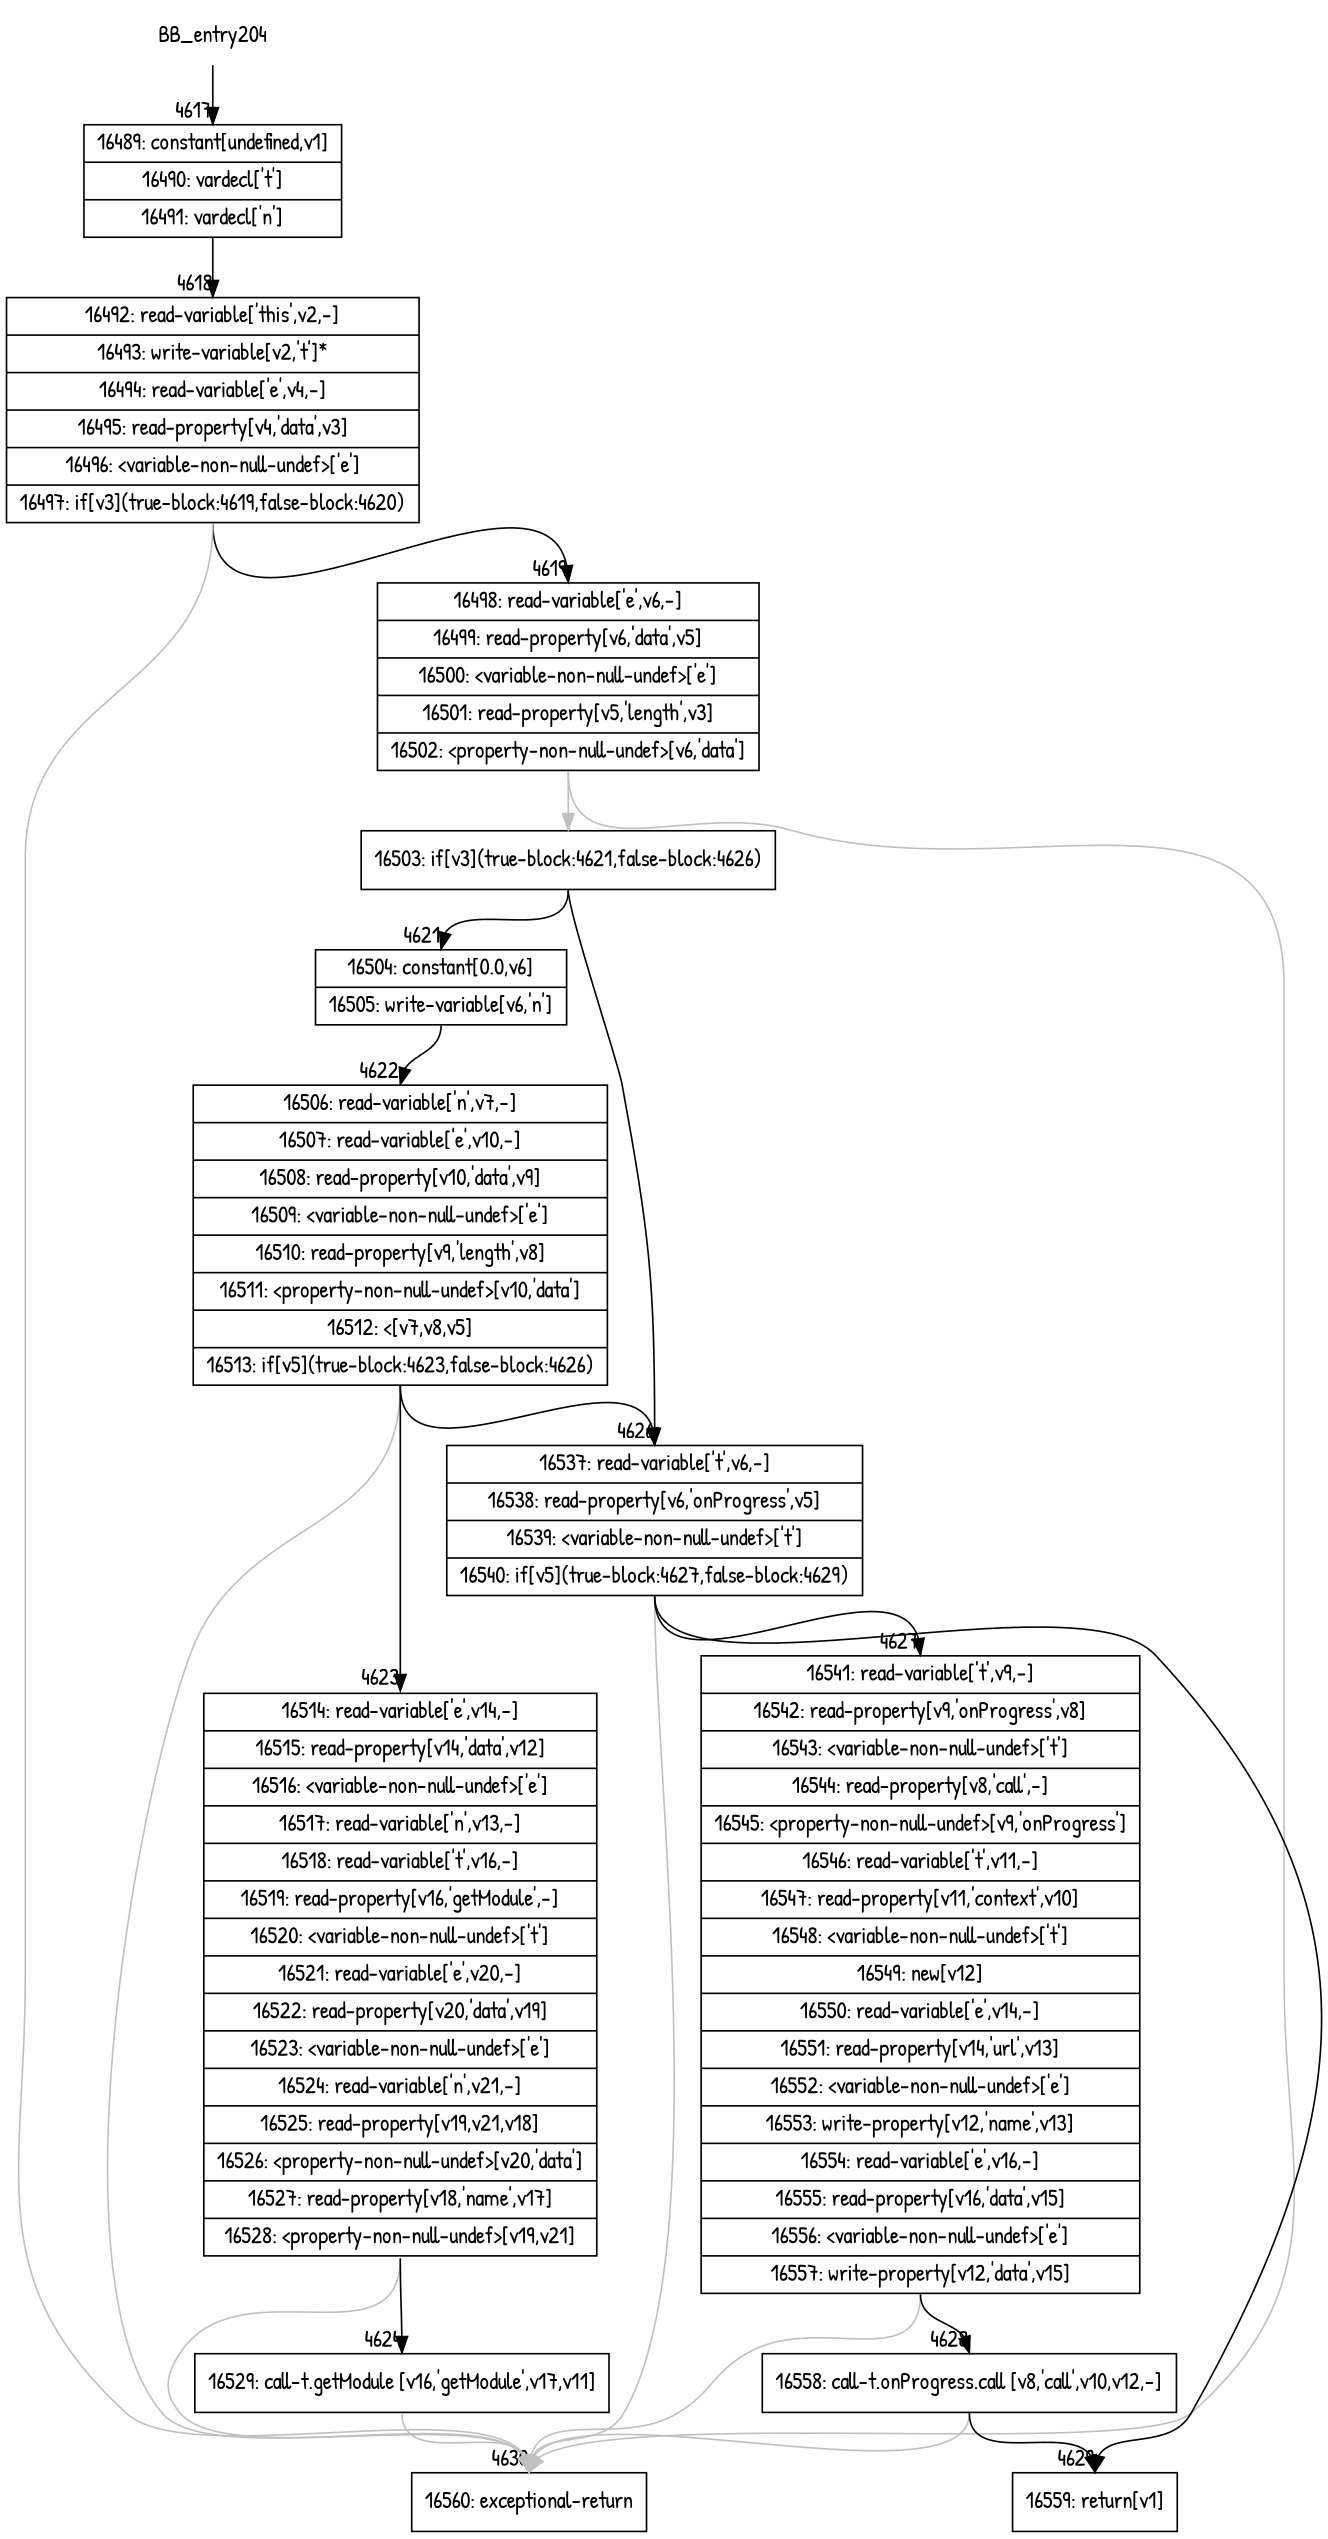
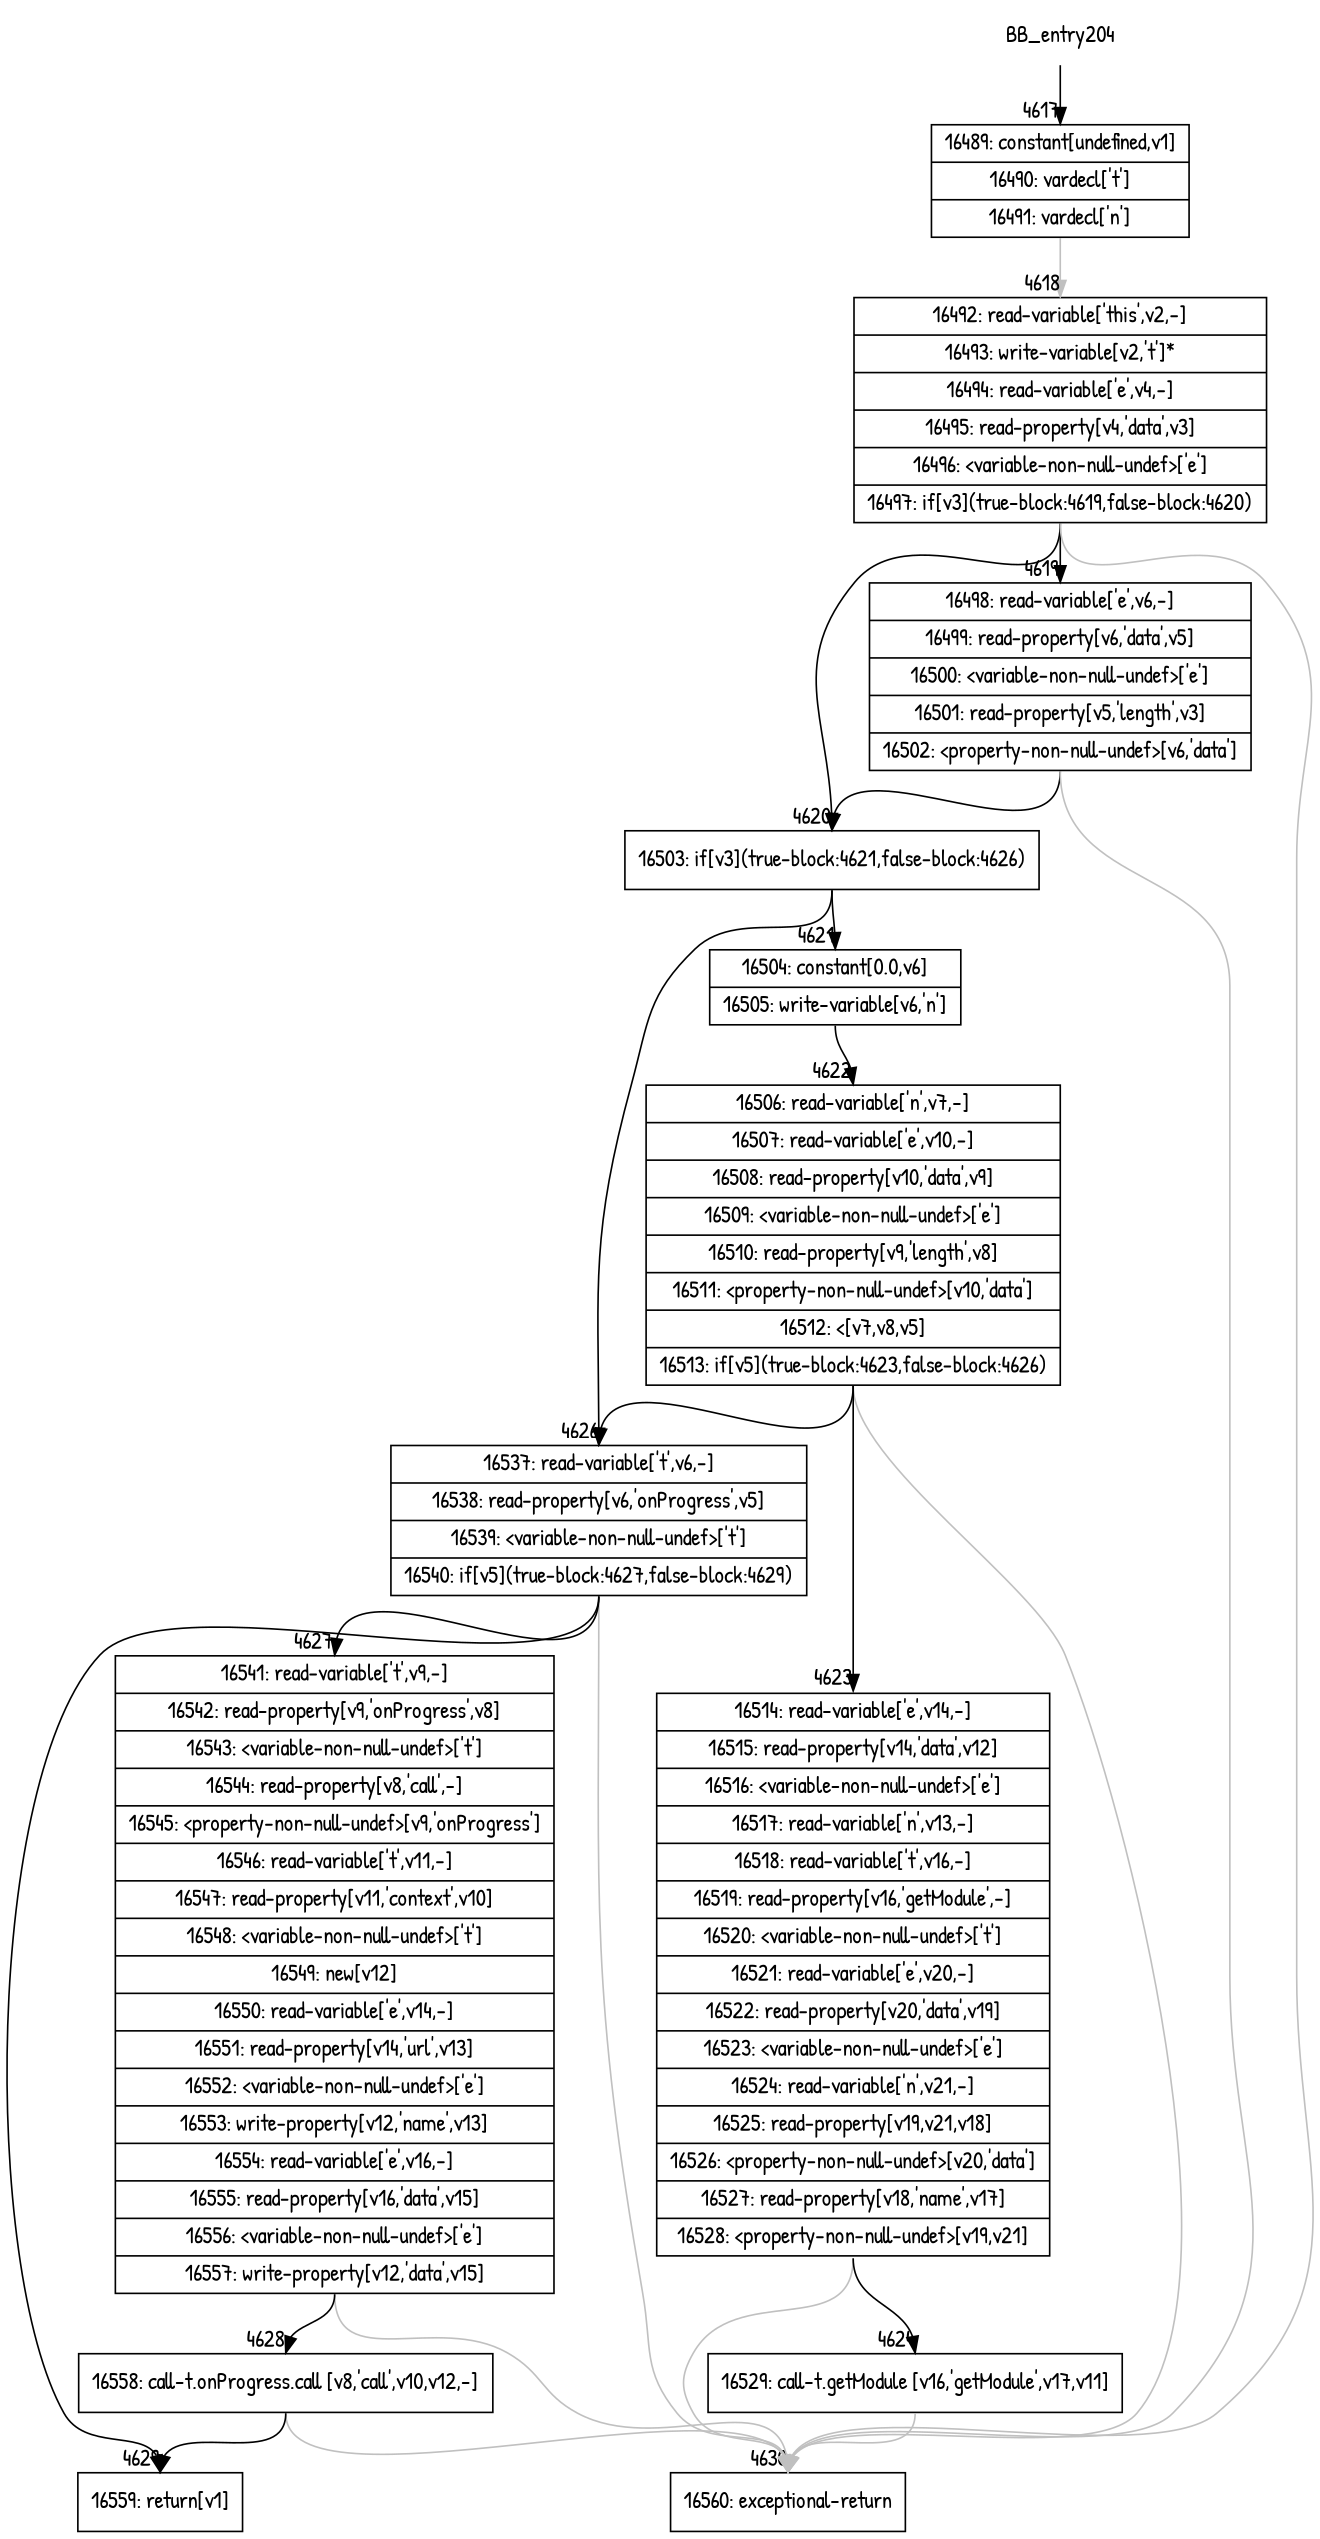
edge "16489: constant[undefined,v1]" -> "16492: read-variable['this',v2,-]": color black -> gray
edge "16492: read-variable['this',v2,-]" -> "16503: if[v3](true-block:4621,false-block:4626)": added
edge "16498: read-variable['e',v6,-]" -> "16503: if[v3](true-block:4621,false-block:4626)": color gray -> black
